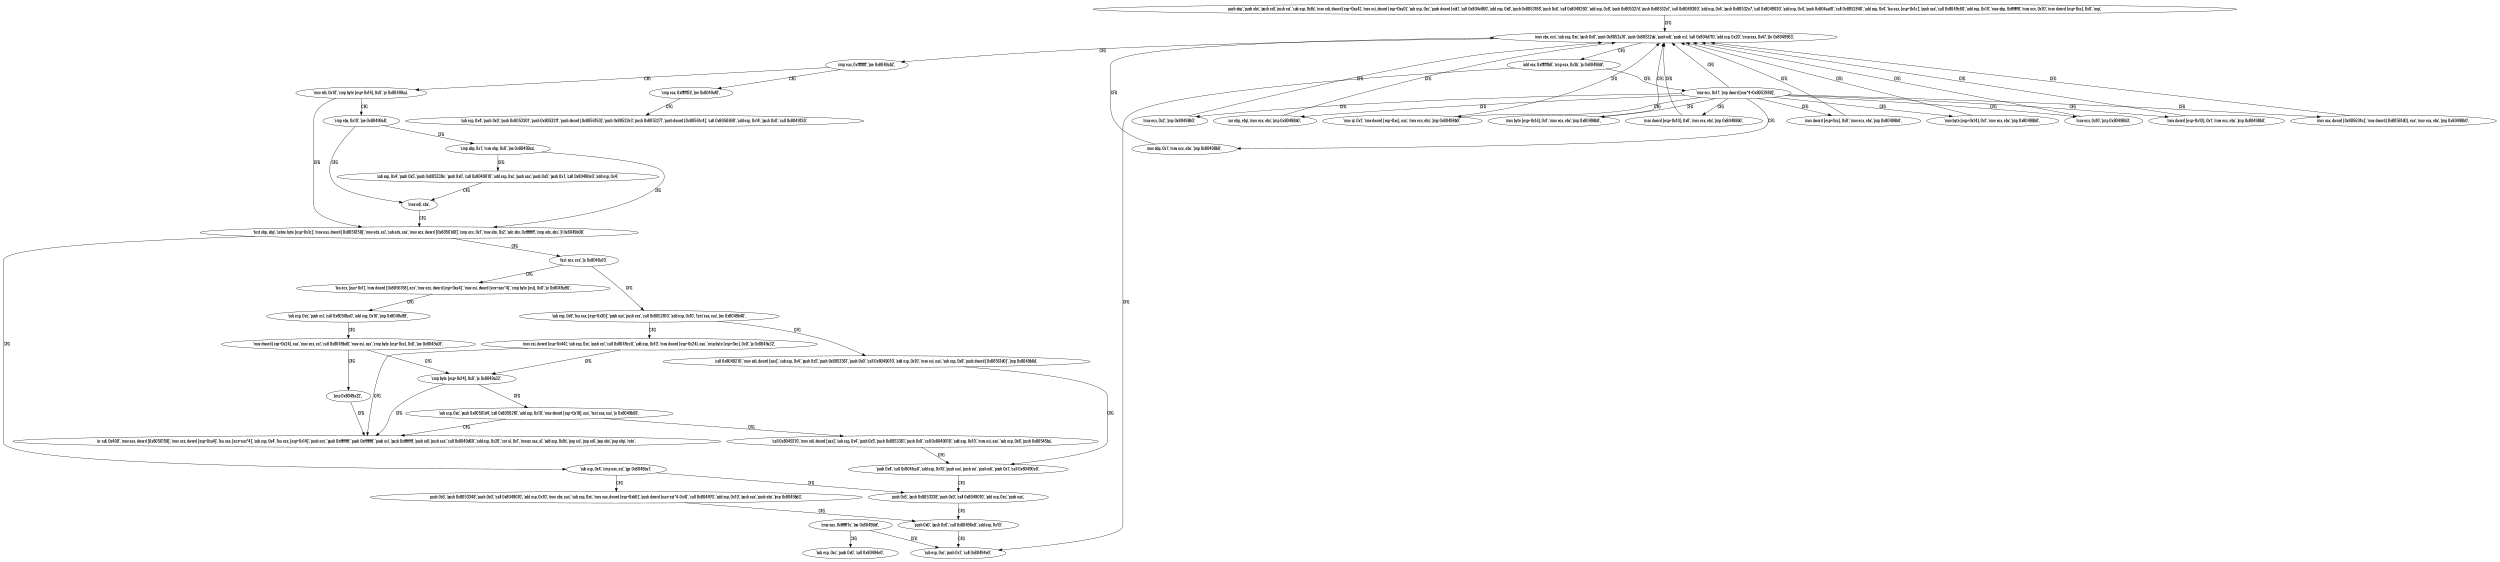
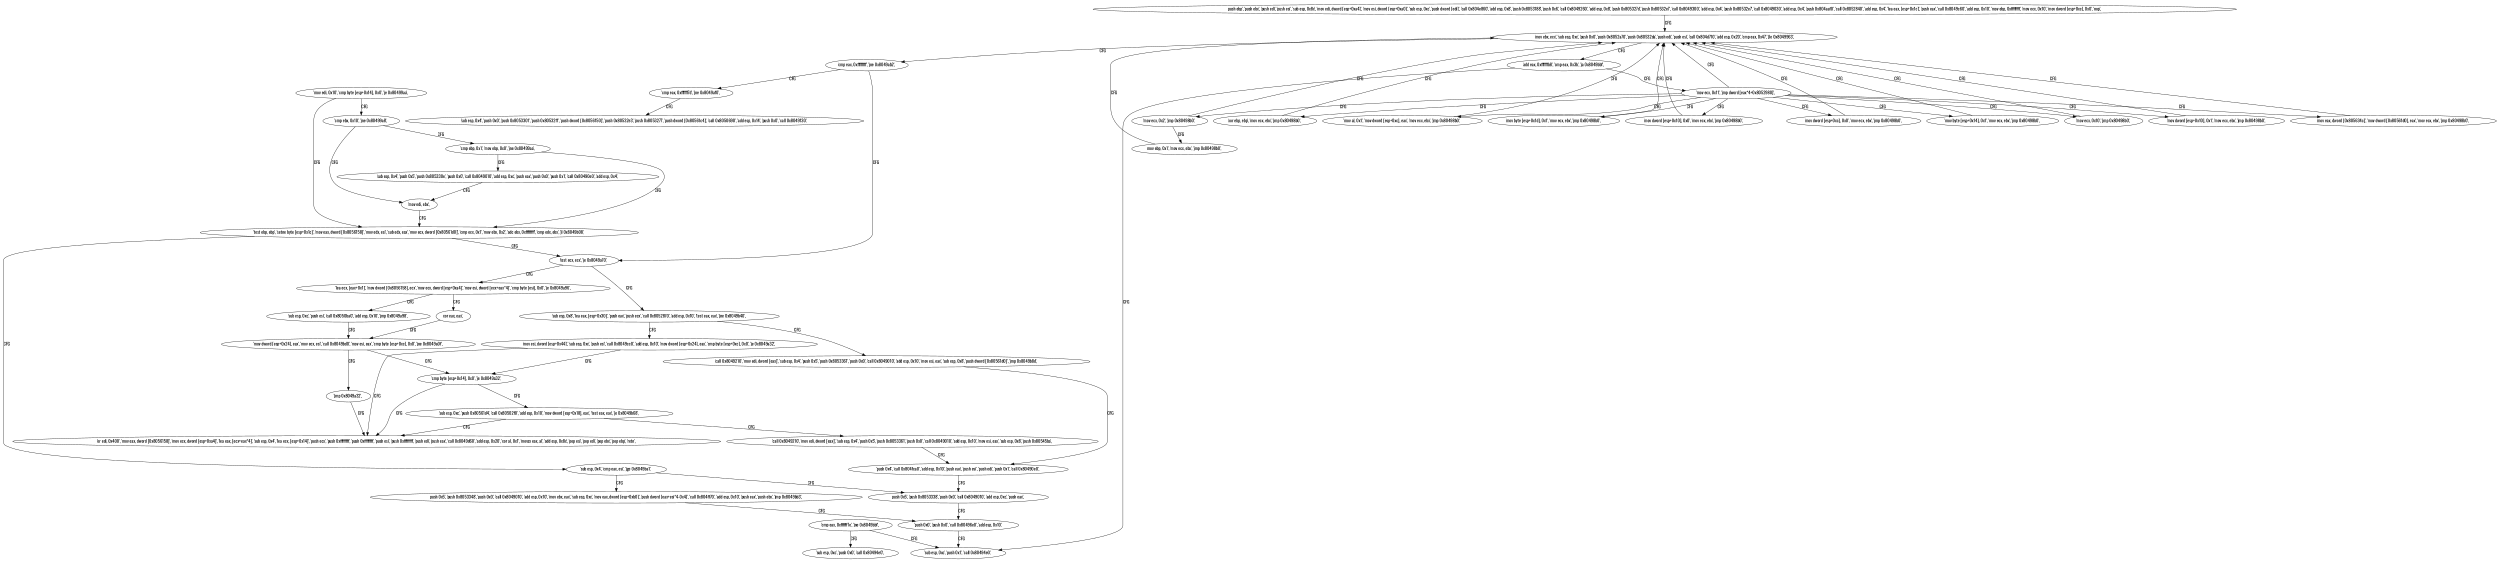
edge "'cmp eax, 0xffffffff', 'jne 0x8049ab2'," -> "'mov edi, 0x10', 'cmp byte [esp+0x14], 0x0', 'je 0x80499aa',": now "'cmp eax, 0xffffffff', 'jne 0x8049ab2'," -> "'test ecx, ecx', 'je 0x8049a70',"
edge "'mov ecx, 0x11', 'jmp dword [eax*4+0x8052980]'," -> "'mov ebp, 0x1', 'mov ecx, ebx', 'jmp 0x80498b0',": now "'mov ecx, 0x2', 'jmp 0x80498b0'," -> "'mov ebp, 0x1', 'mov ecx, ebx', 'jmp 0x80498b0',"
node "'xor eax, eax',": added
